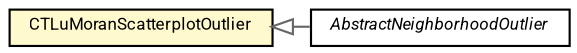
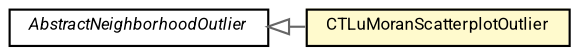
edge "AbstractNeighborhoodOutlier" -> "CTLuMoranScatterplotOutlier": reversed
